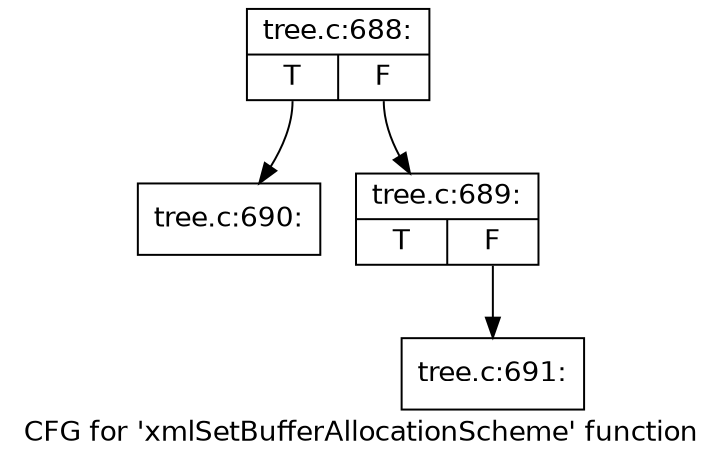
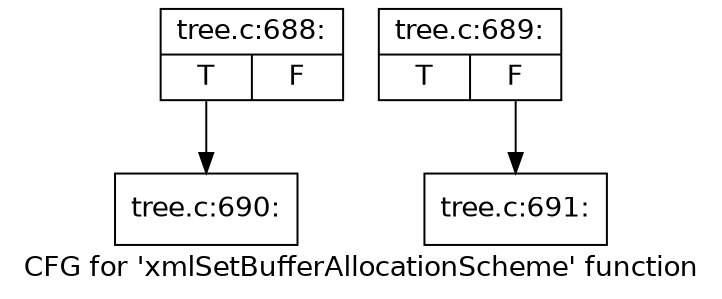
edge "tree.c:688:" -> "tree.c:689:": removed
